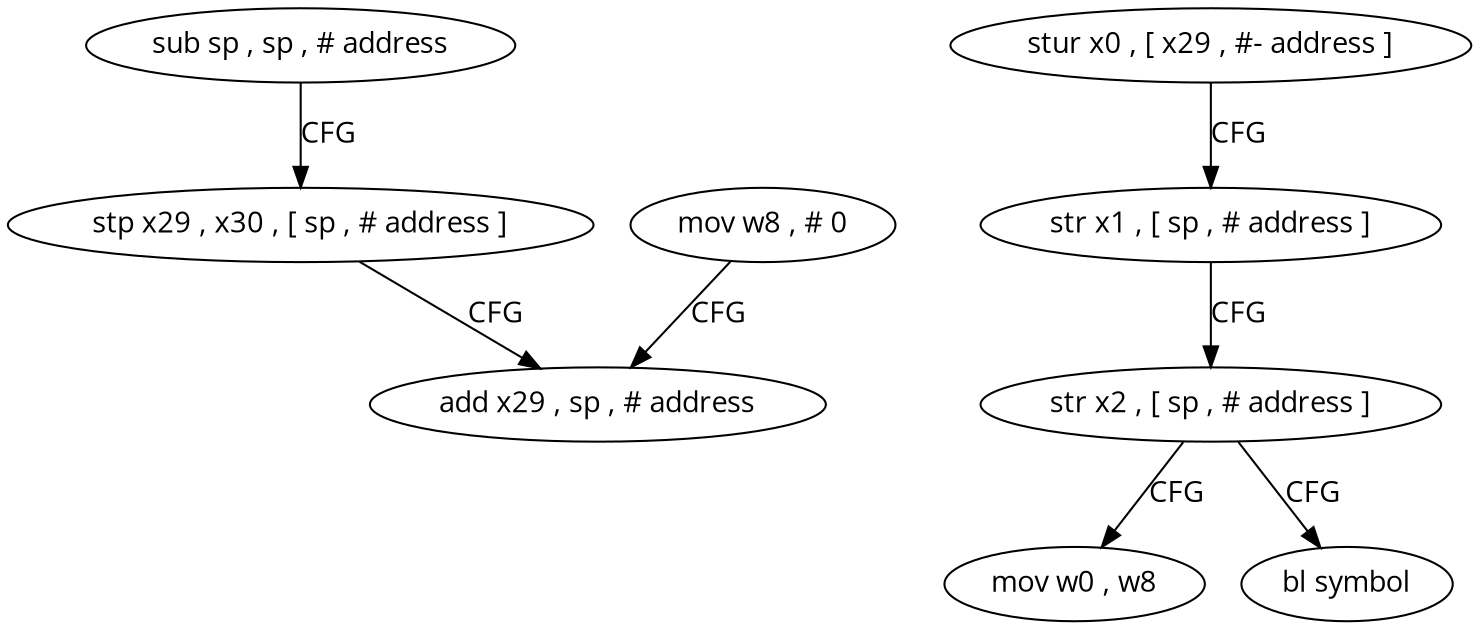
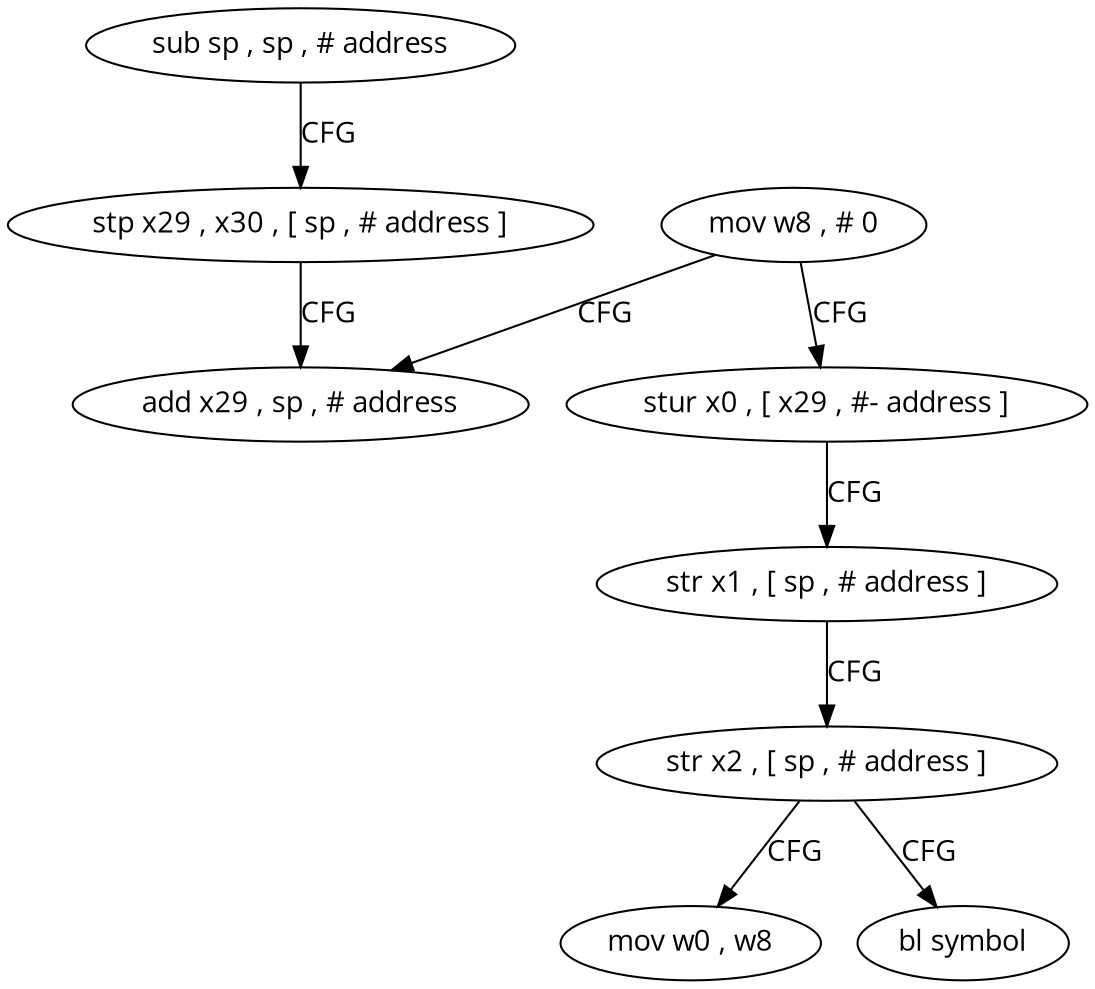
edge "mov w8 , # 0" -> "stur x0 , [ x29 , #- address ]": added, label "CFG"
